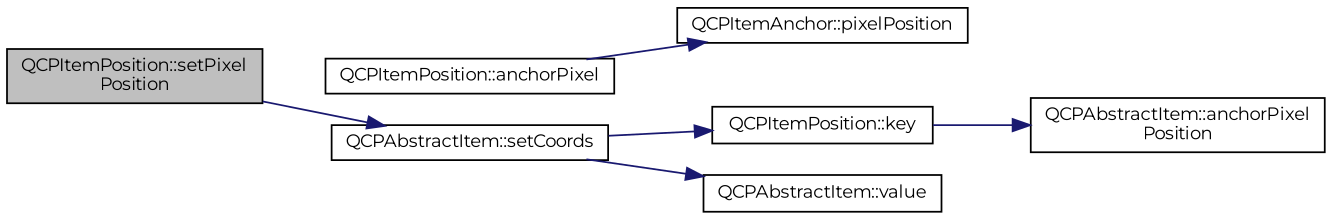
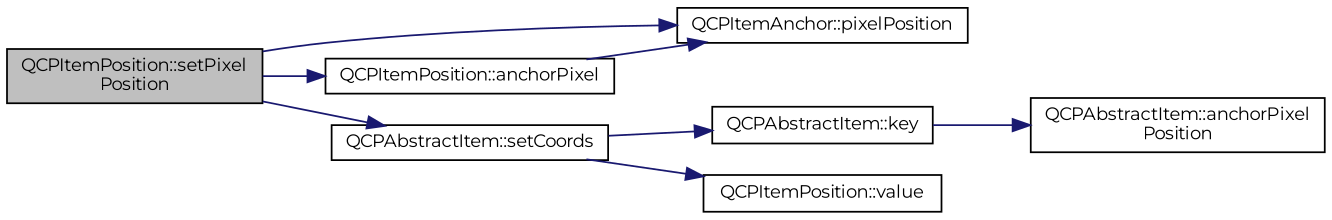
edge "QCPItemPosition::setPixel Position" -> "QCPItemAnchor::pixelPosition": added
edge "QCPItemPosition::setPixel Position" -> "QCPItemPosition::anchorPixel": added
node "QCPItemPosition::key": label "QCPItemPosition::key" -> "QCPAbstractItem::key"
node "QCPAbstractItem::value": label "QCPAbstractItem::value" -> "QCPItemPosition::value"
